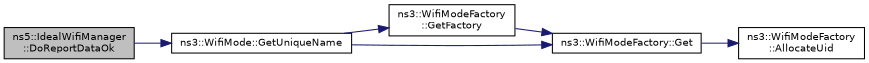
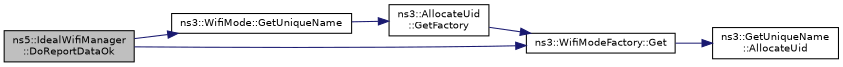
node "ns3::WifiModeFactory ::GetFactory": label "ns3::WifiModeFactory ::GetFactory" -> "ns3::AllocateUid ::GetFactory"
node "ns3::WifiModeFactory ::AllocateUid": label "ns3::WifiModeFactory ::AllocateUid" -> "ns3::GetUniqueName ::AllocateUid"
edge "ns3::WifiMode::GetUniqueName" -> "ns3::WifiModeFactory::Get": now "ns5::IdealWifiManager ::DoReportDataOk" -> "ns3::WifiModeFactory::Get"
